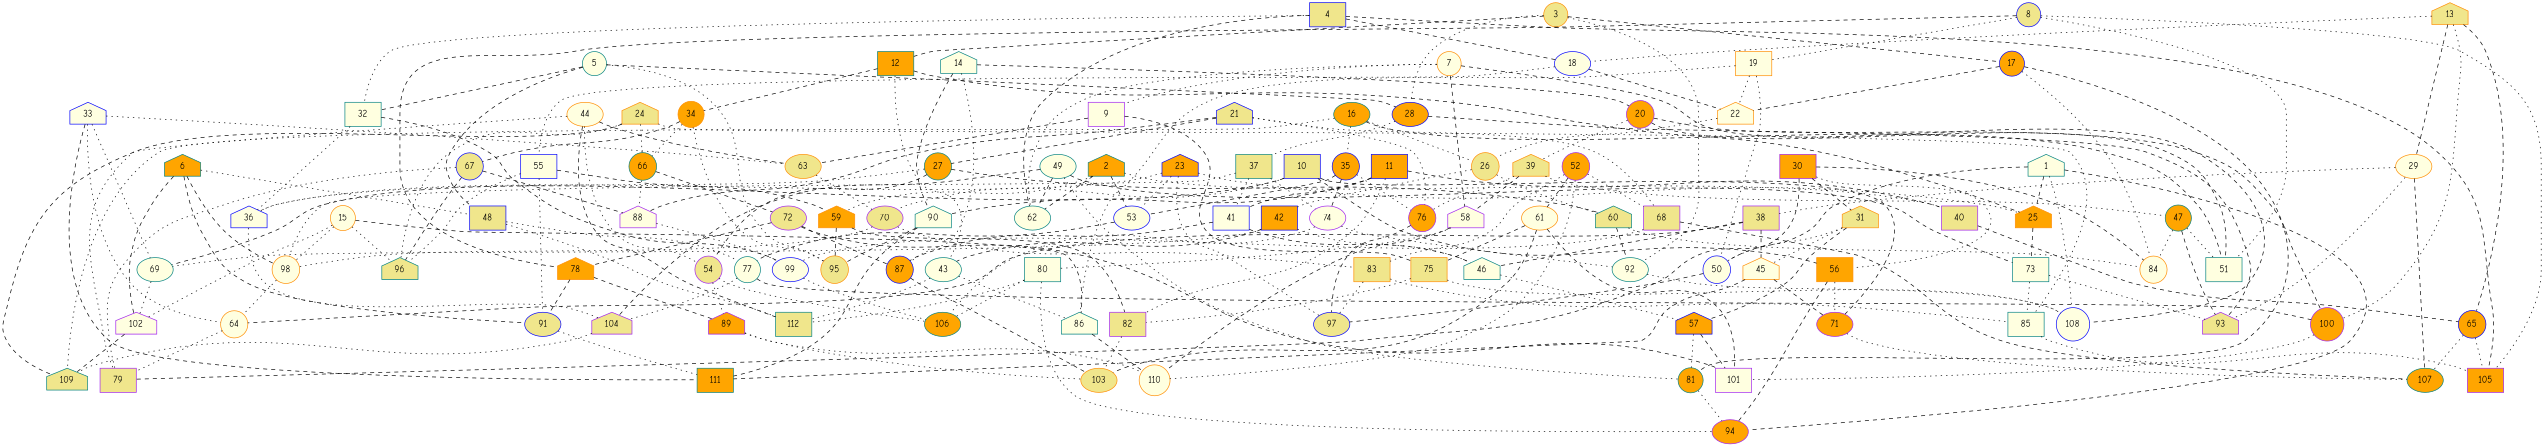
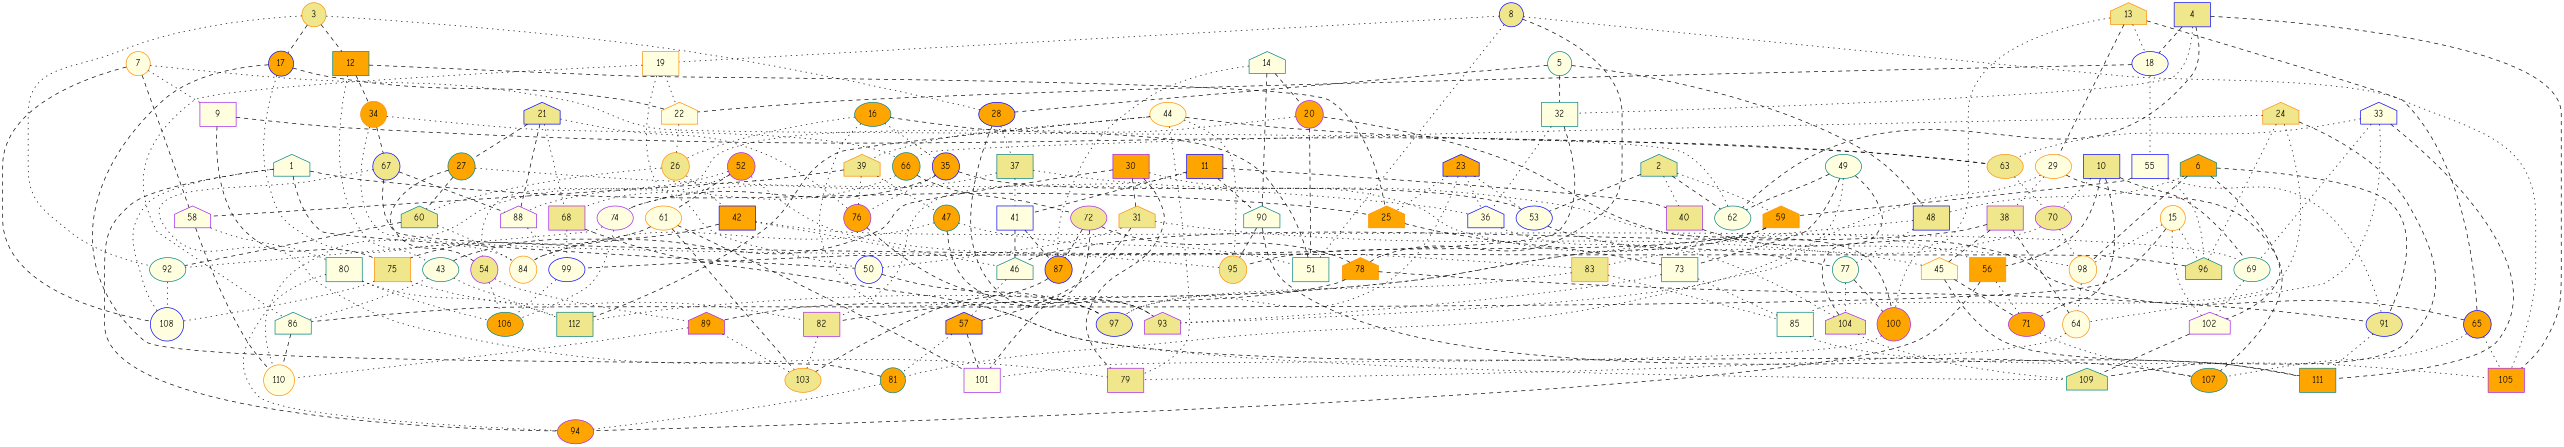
edge "5" -- "95": now "44" -- "95"
node "2": fillcolor orange -> khaki
